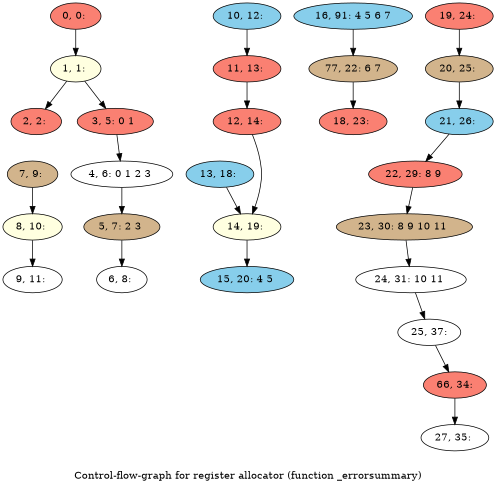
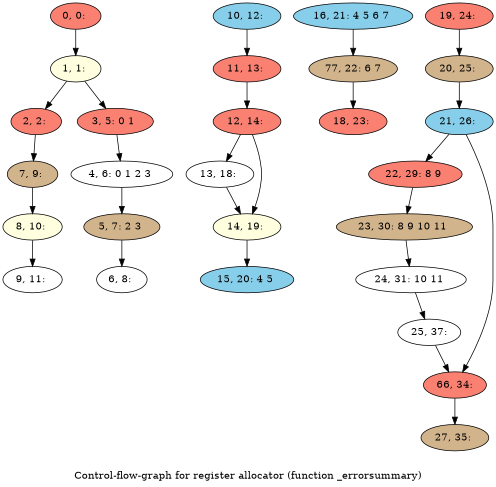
node "16, 91: 4 5 6 7": label "16, 91: 4 5 6 7" -> "16, 21: 4 5 6 7"
edge "2, 2:" -> "7, 9:": added
edge "12, 14:" -> "13, 18:": added
node "13, 18:": fillcolor skyblue -> white
edge "21, 26:" -> "66, 34:": added
node "27, 35:": fillcolor white -> tan
